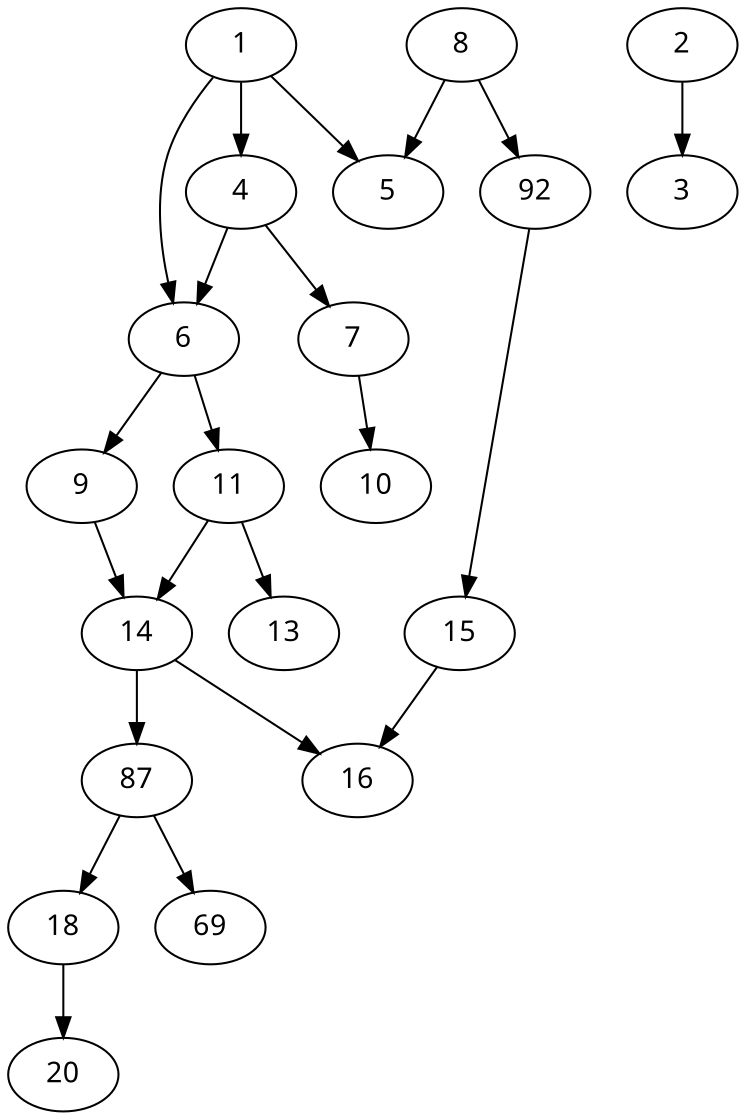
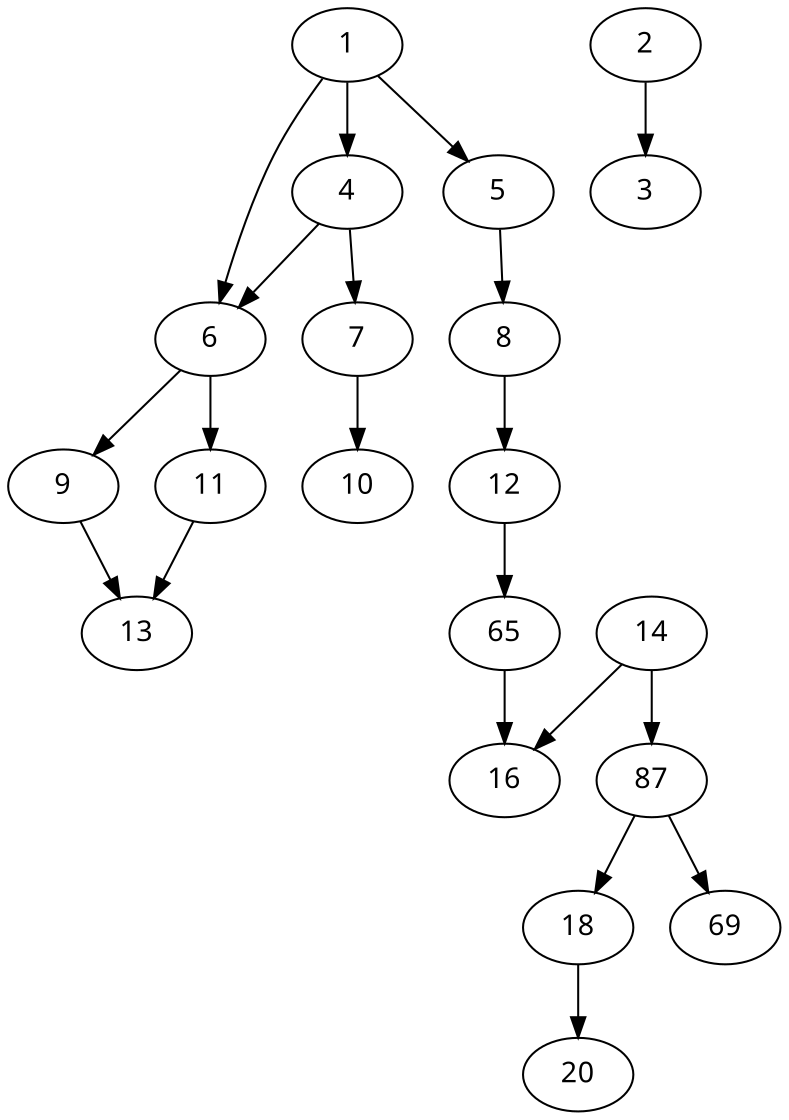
edge "8" -> "5": reversed
node "92": label "92" -> "12"
edge "9" -> "14": now "9" -> "13"
edge "11" -> "14": removed
node "15": label "15" -> "65"
